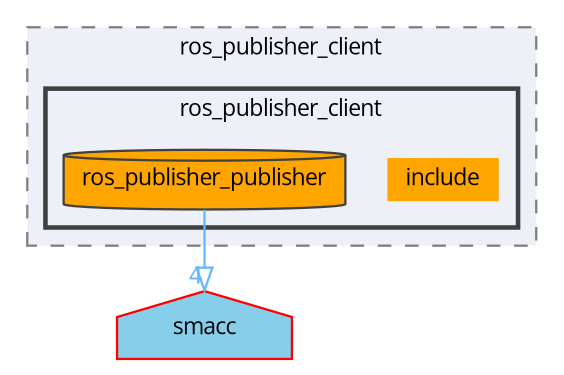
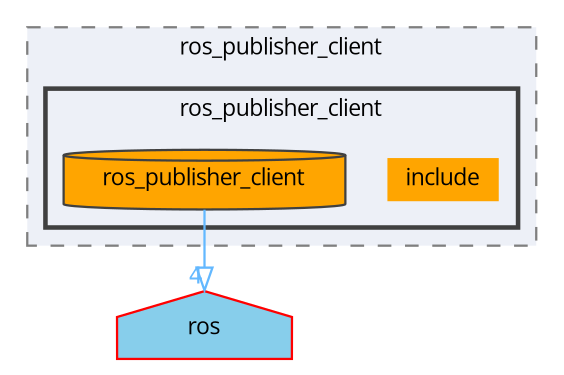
node "ros_publisher_publisher": label "ros_publisher_publisher" -> "ros_publisher_client"
node "smacc": label "smacc" -> "ros"
